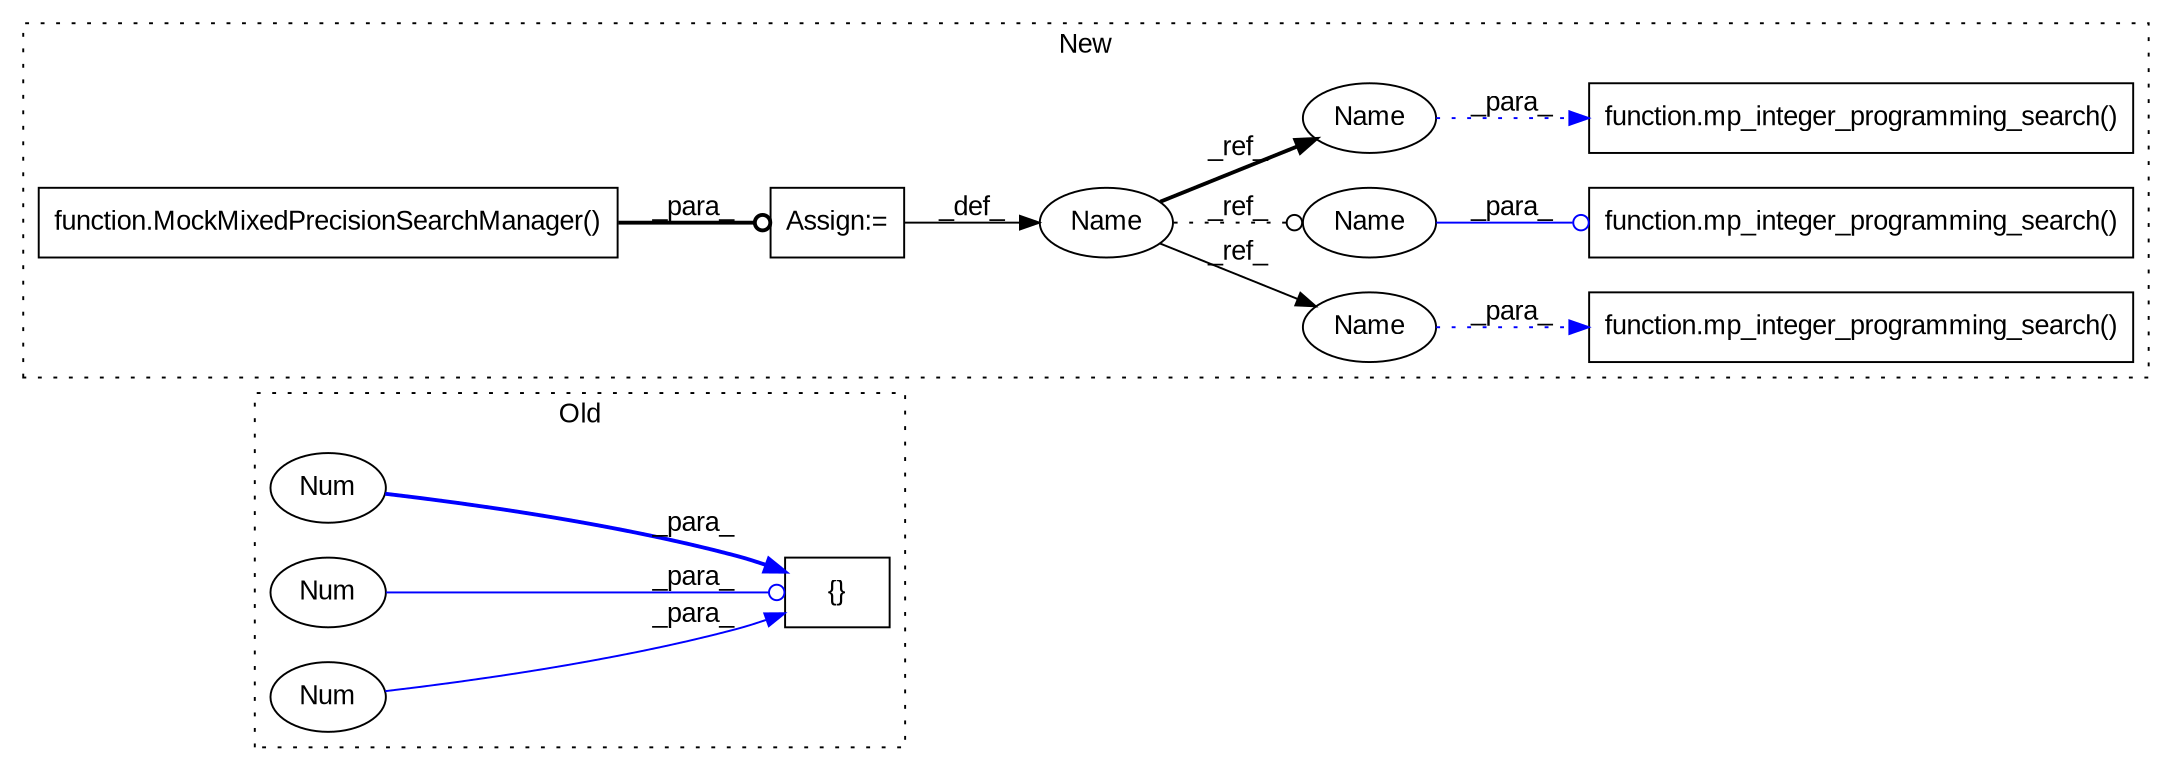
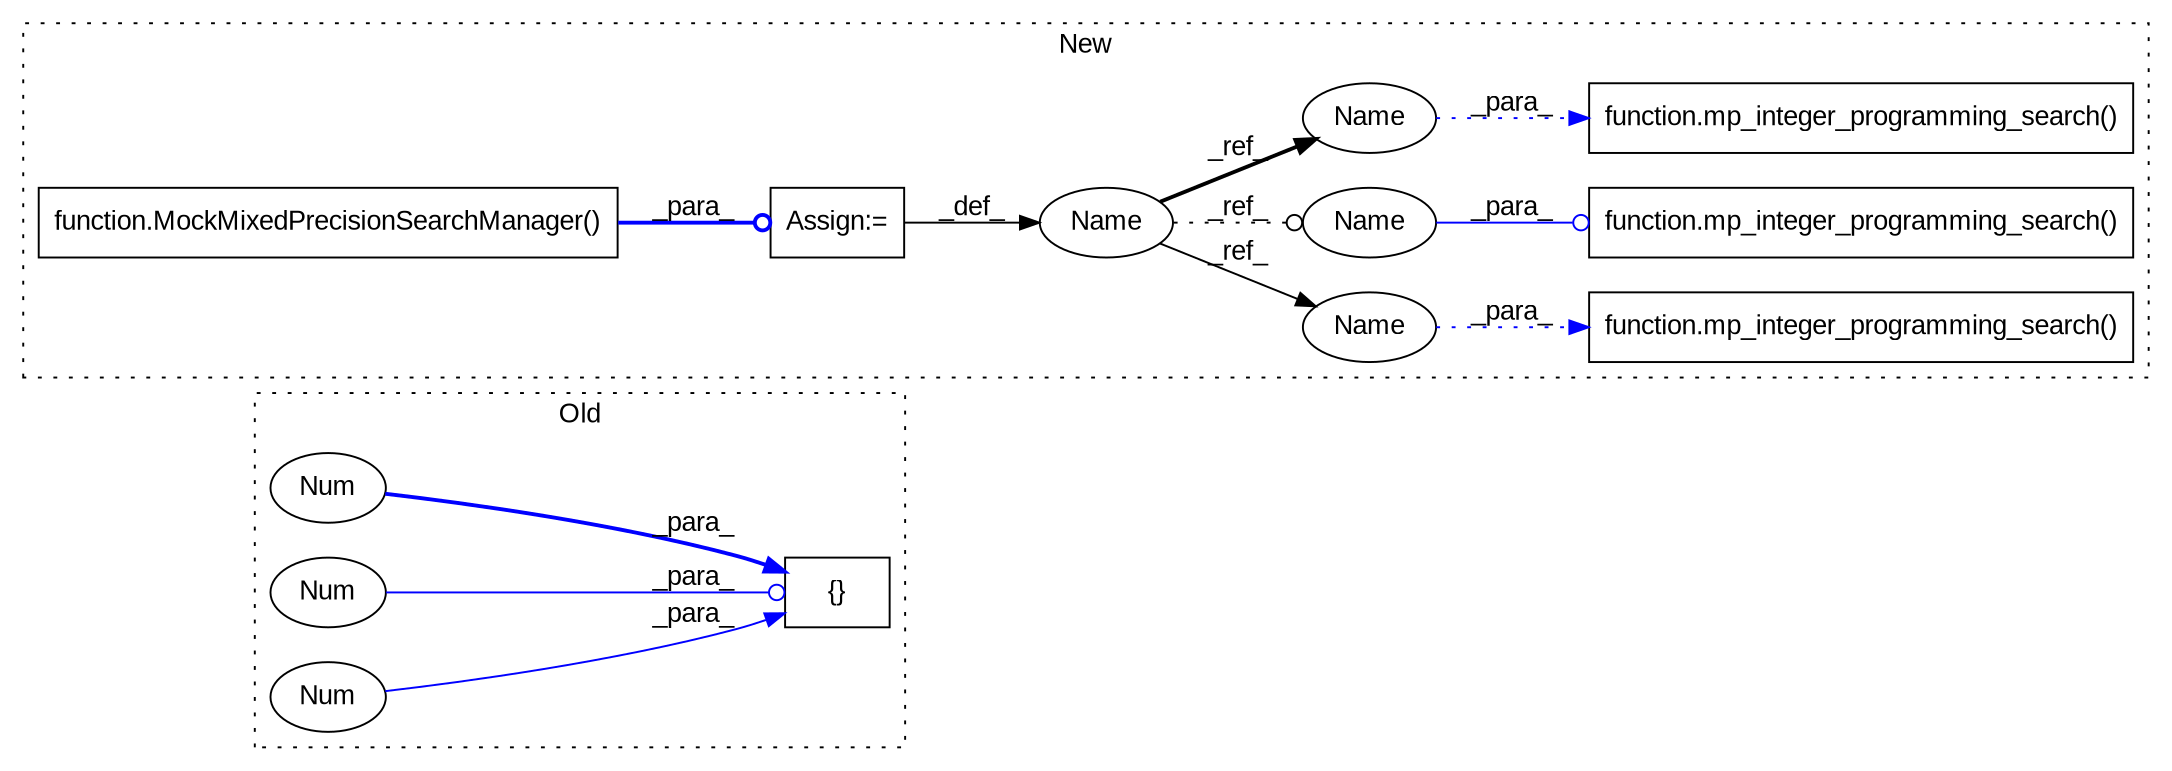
edge "function.MockMixedPrecisionSearchManager()" -> "Assign:=": color black -> blue
